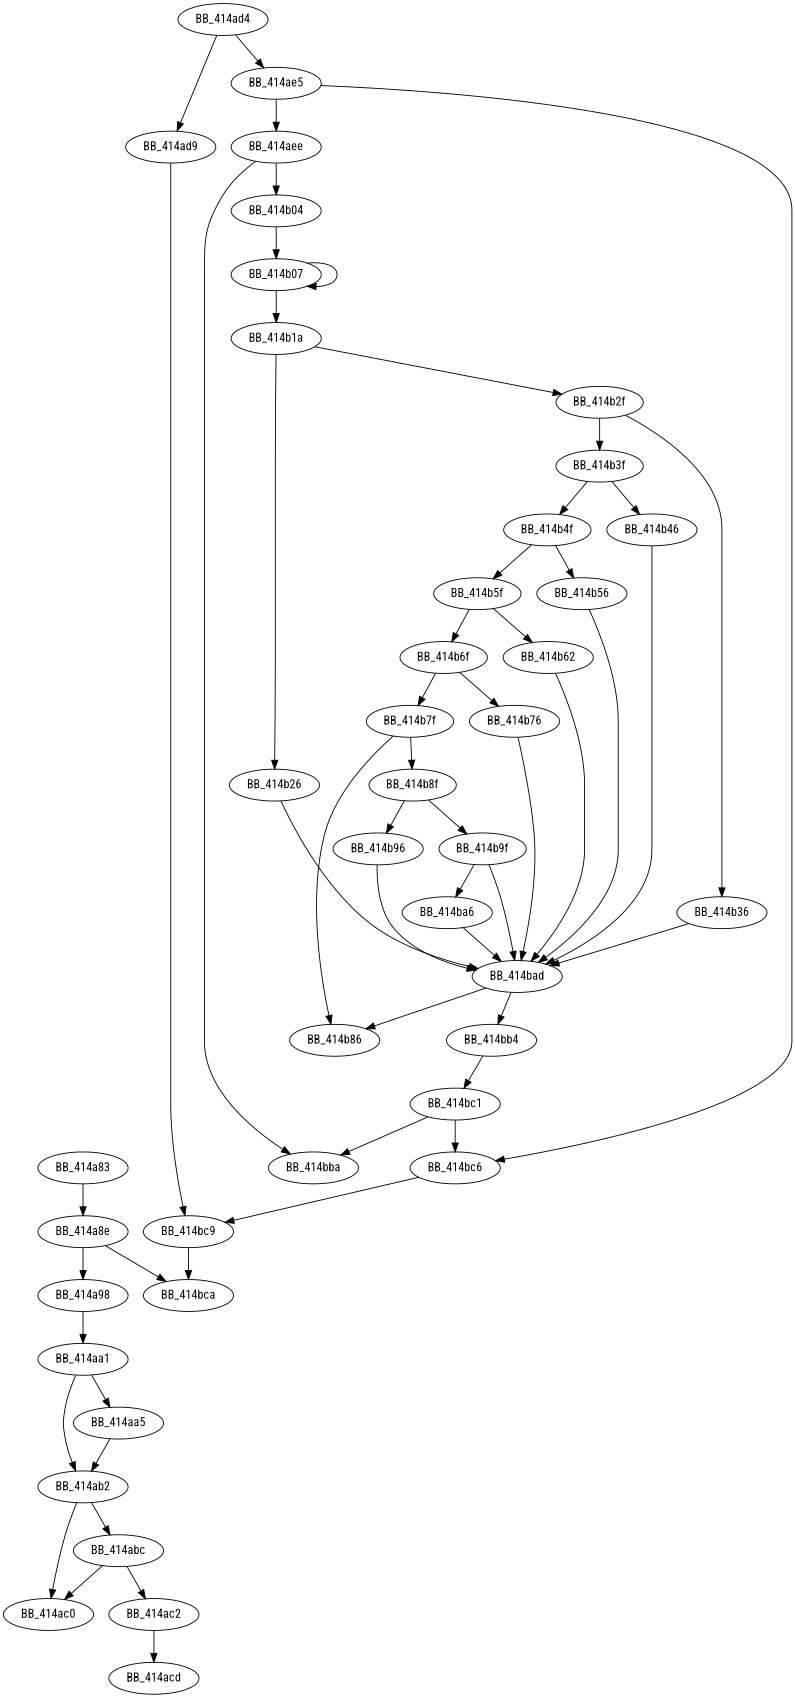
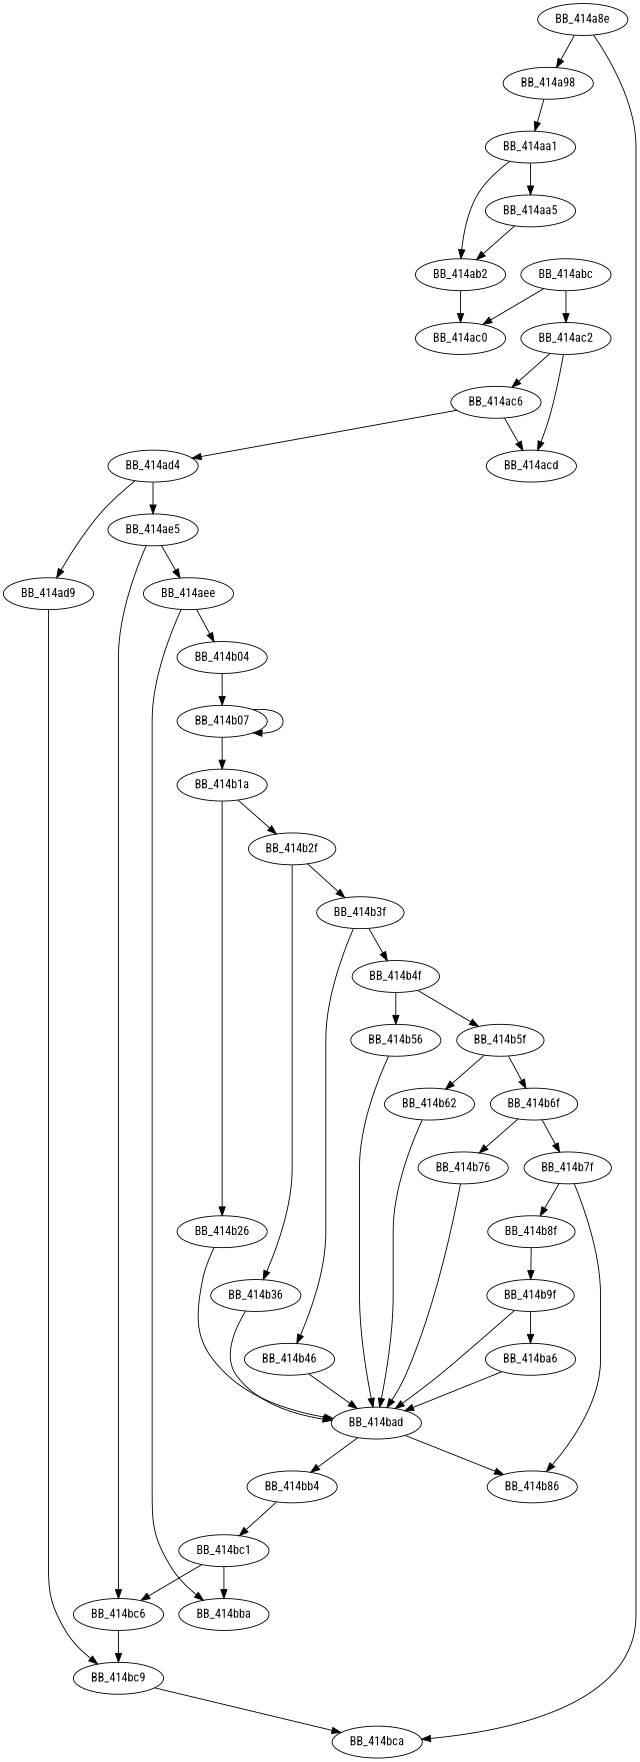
node "BB_414ac6": added
node "BB_414b96": removed
node "BB_414a83": removed
edge "BB_414ab2" -> "BB_414abc": removed
